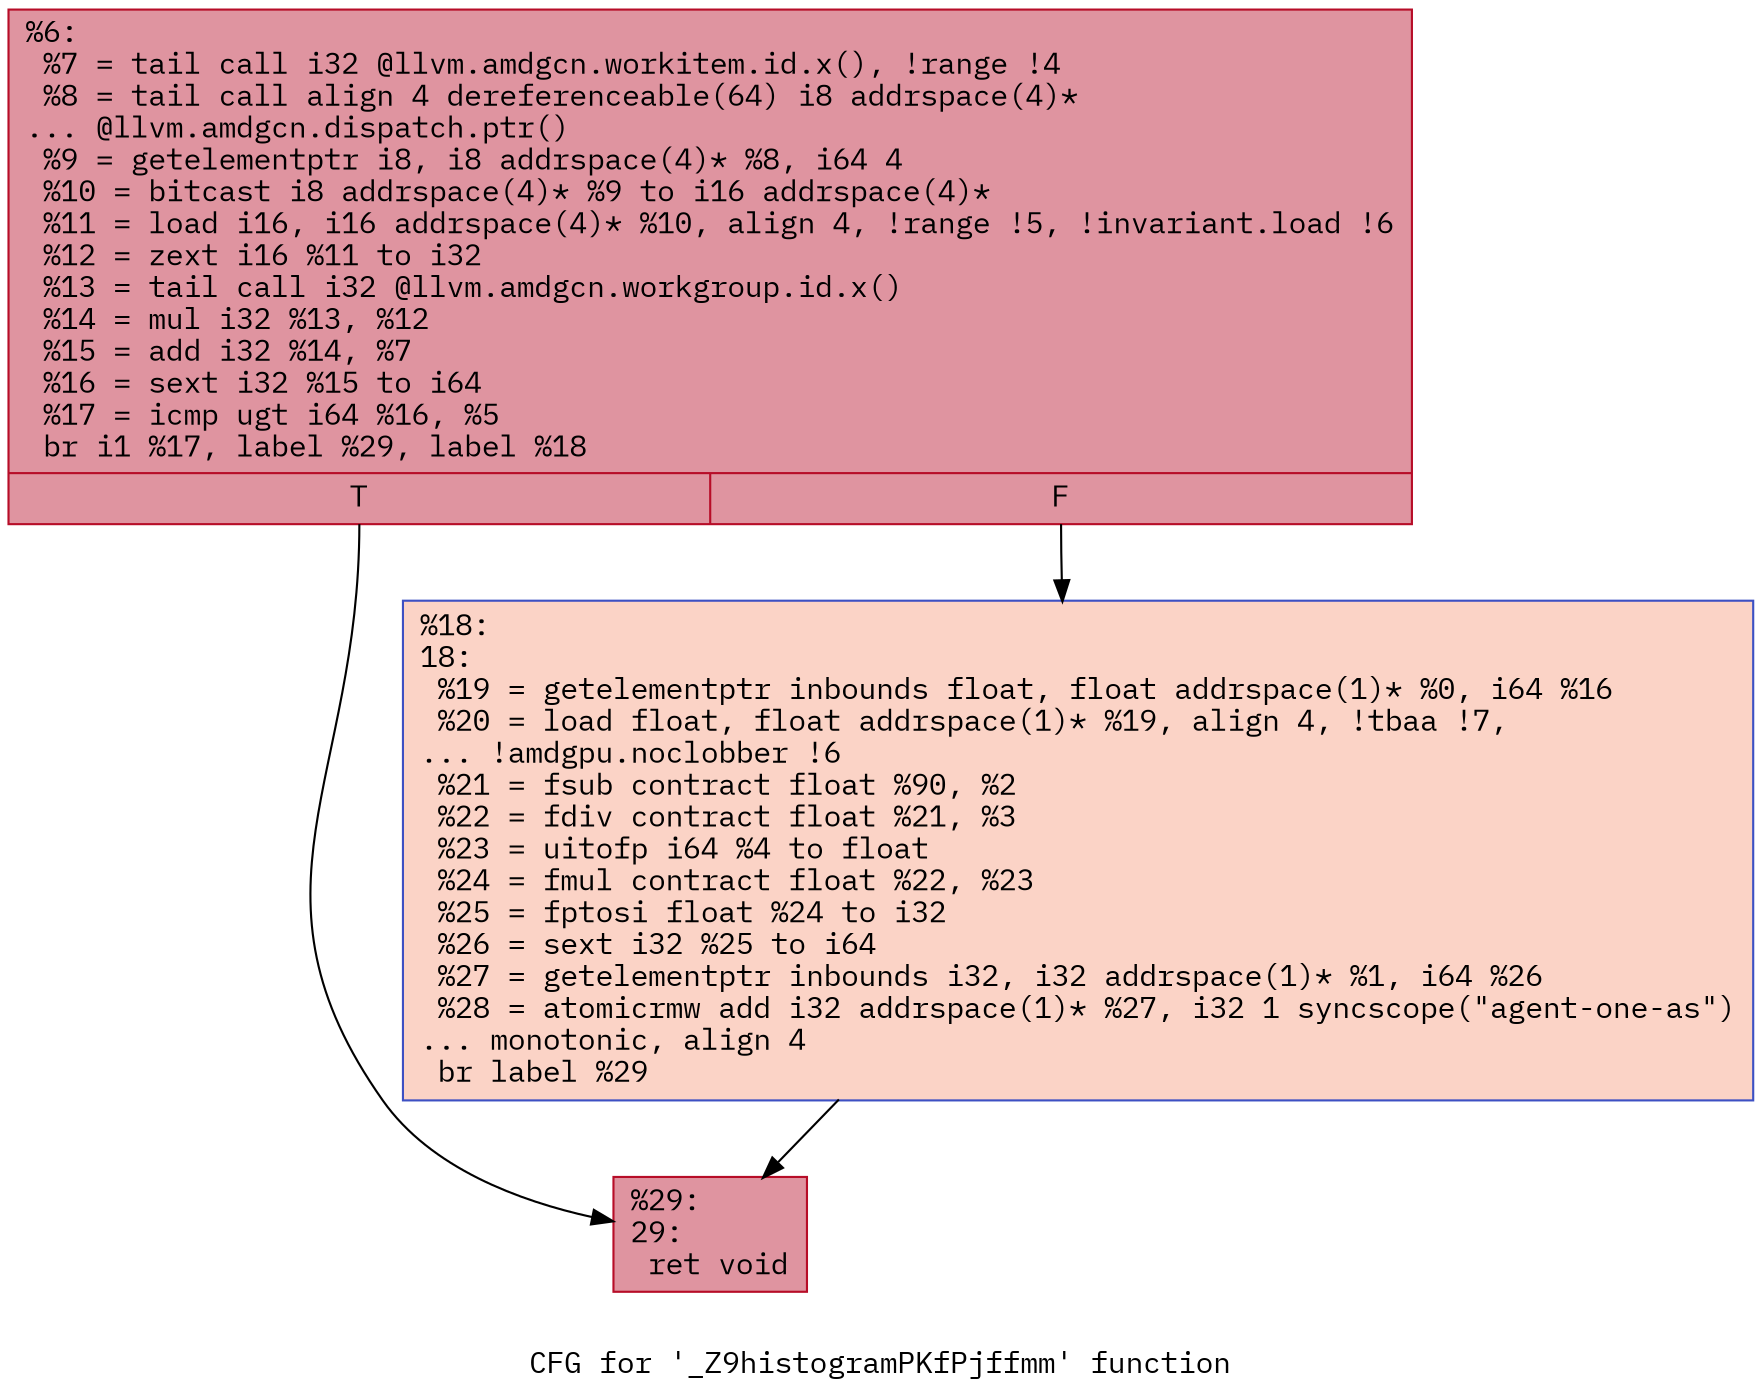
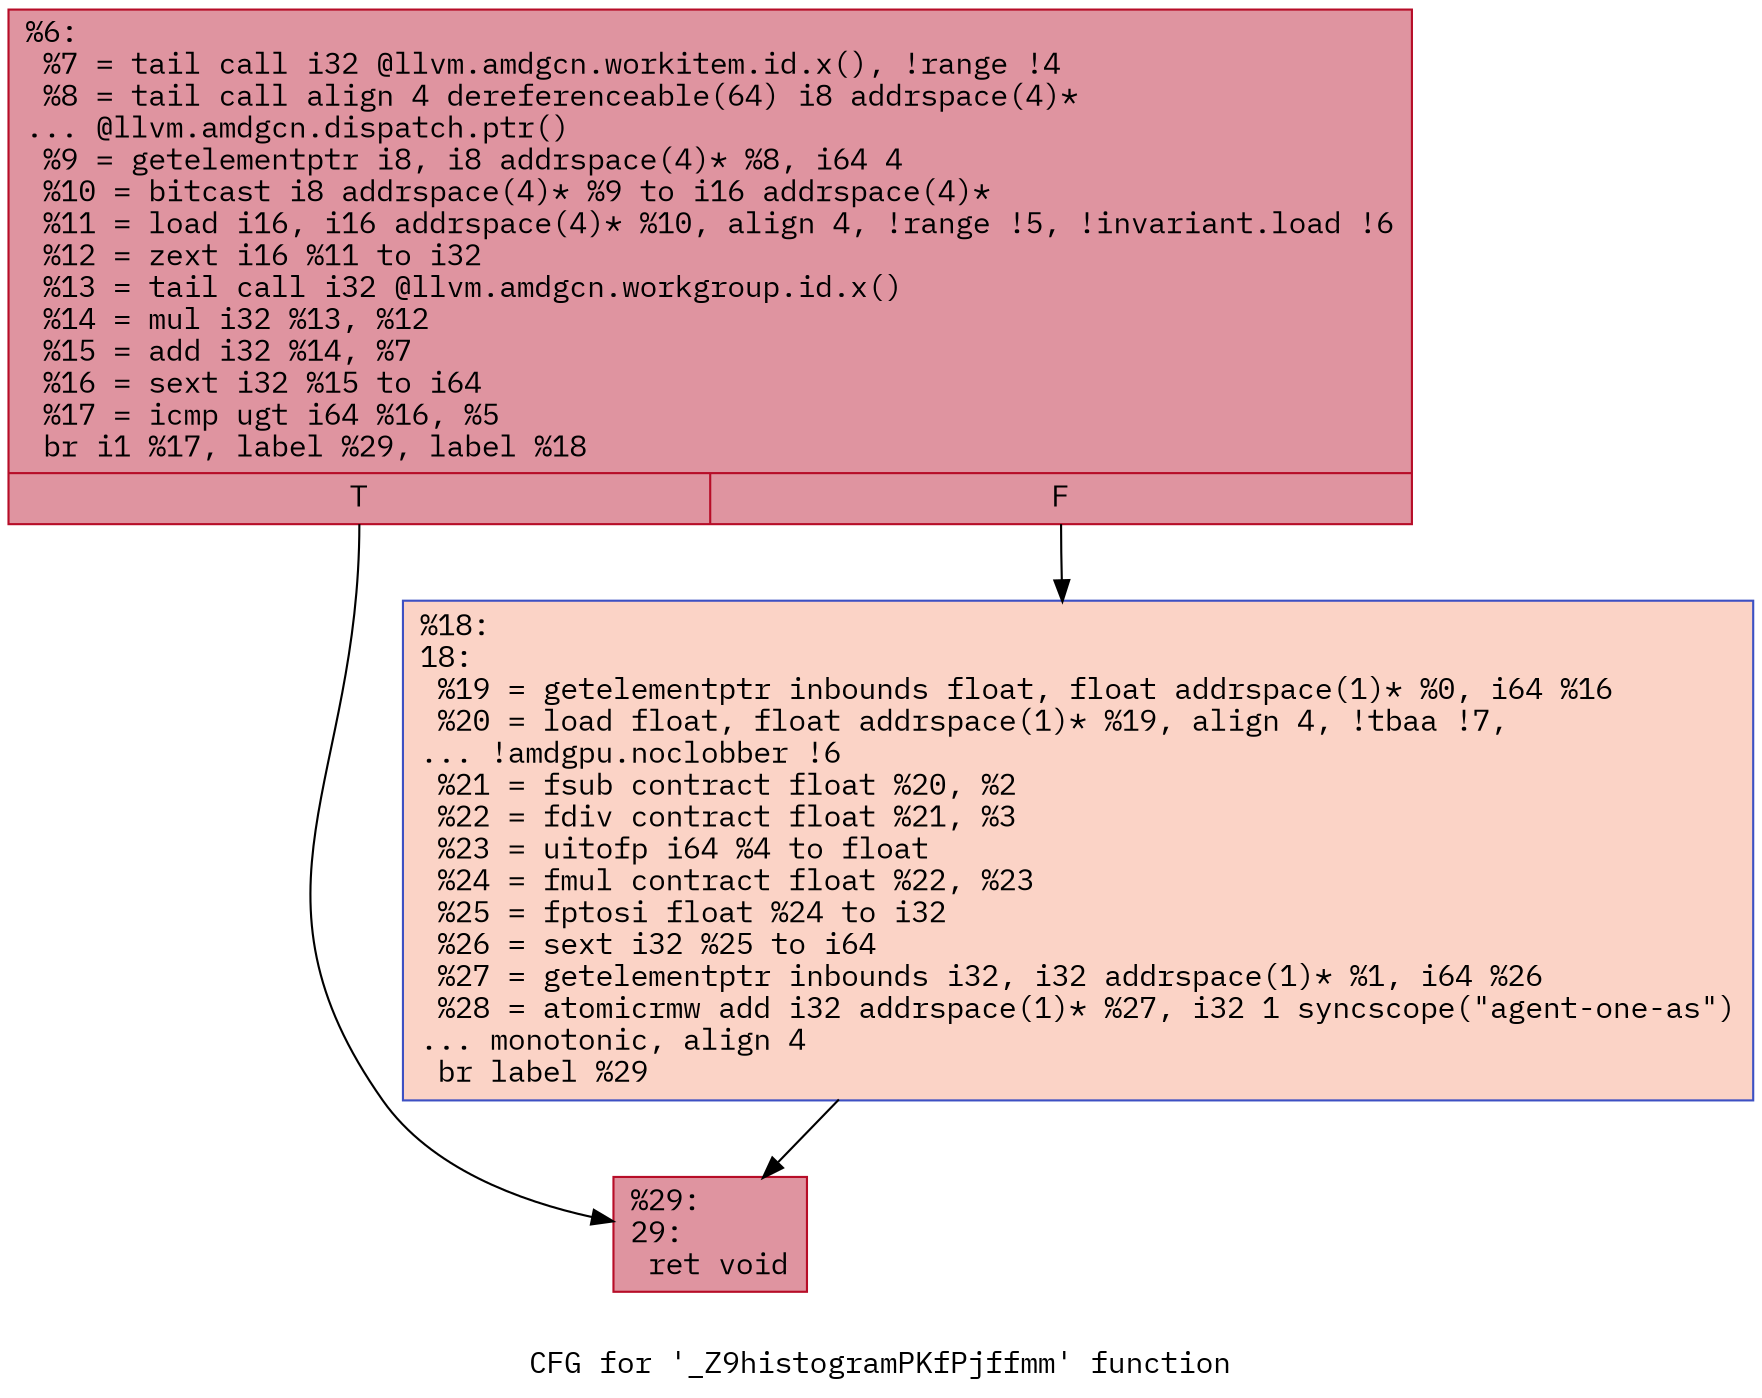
node "%18:": text "%21 = fsub contract float %90, %2" -> "%21 = fsub contract float %20, %2"
